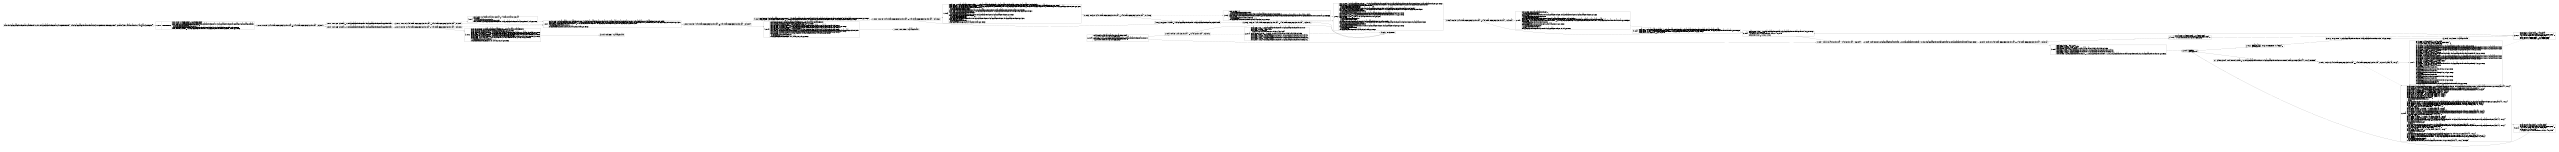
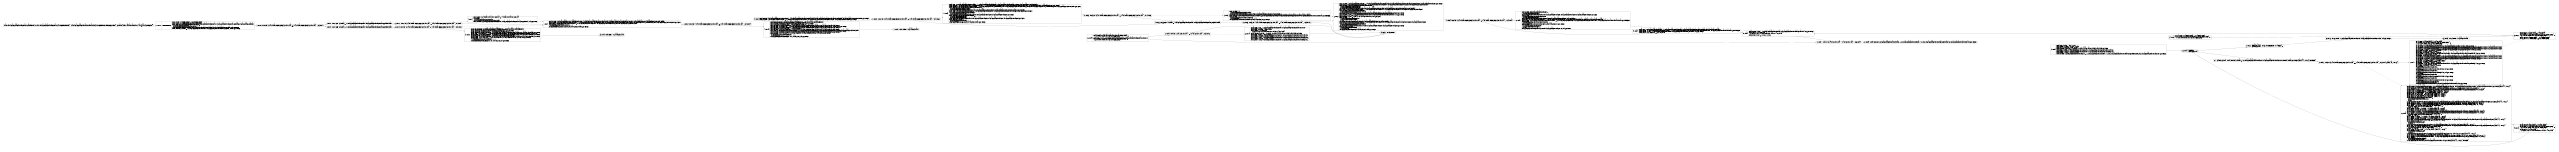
node "23: 0x00bd": removed
